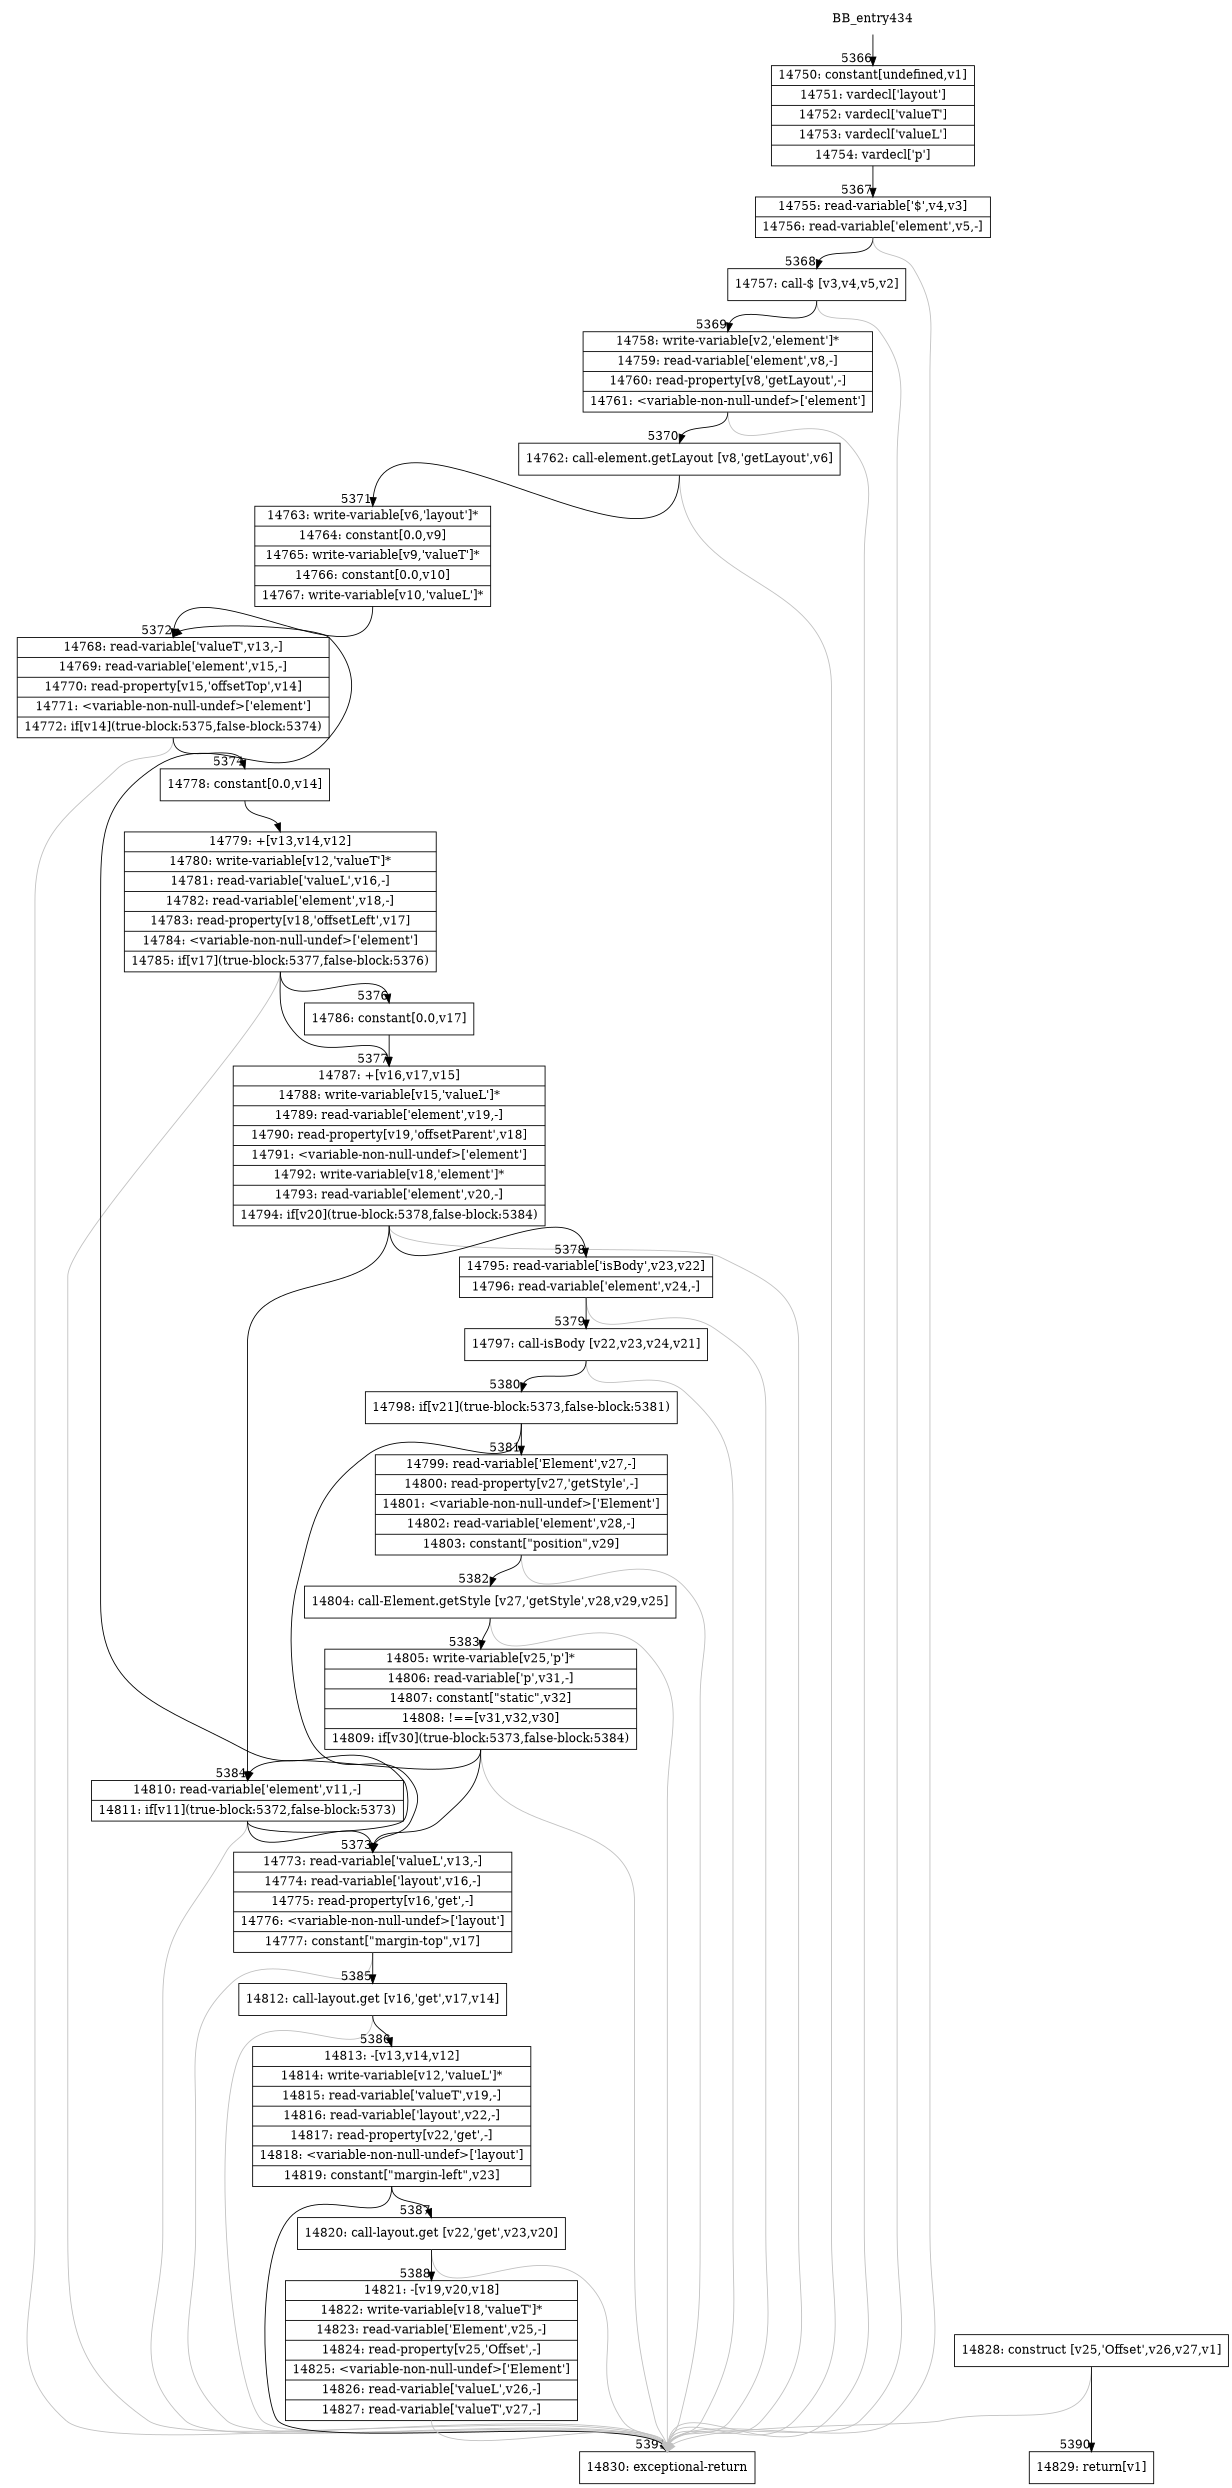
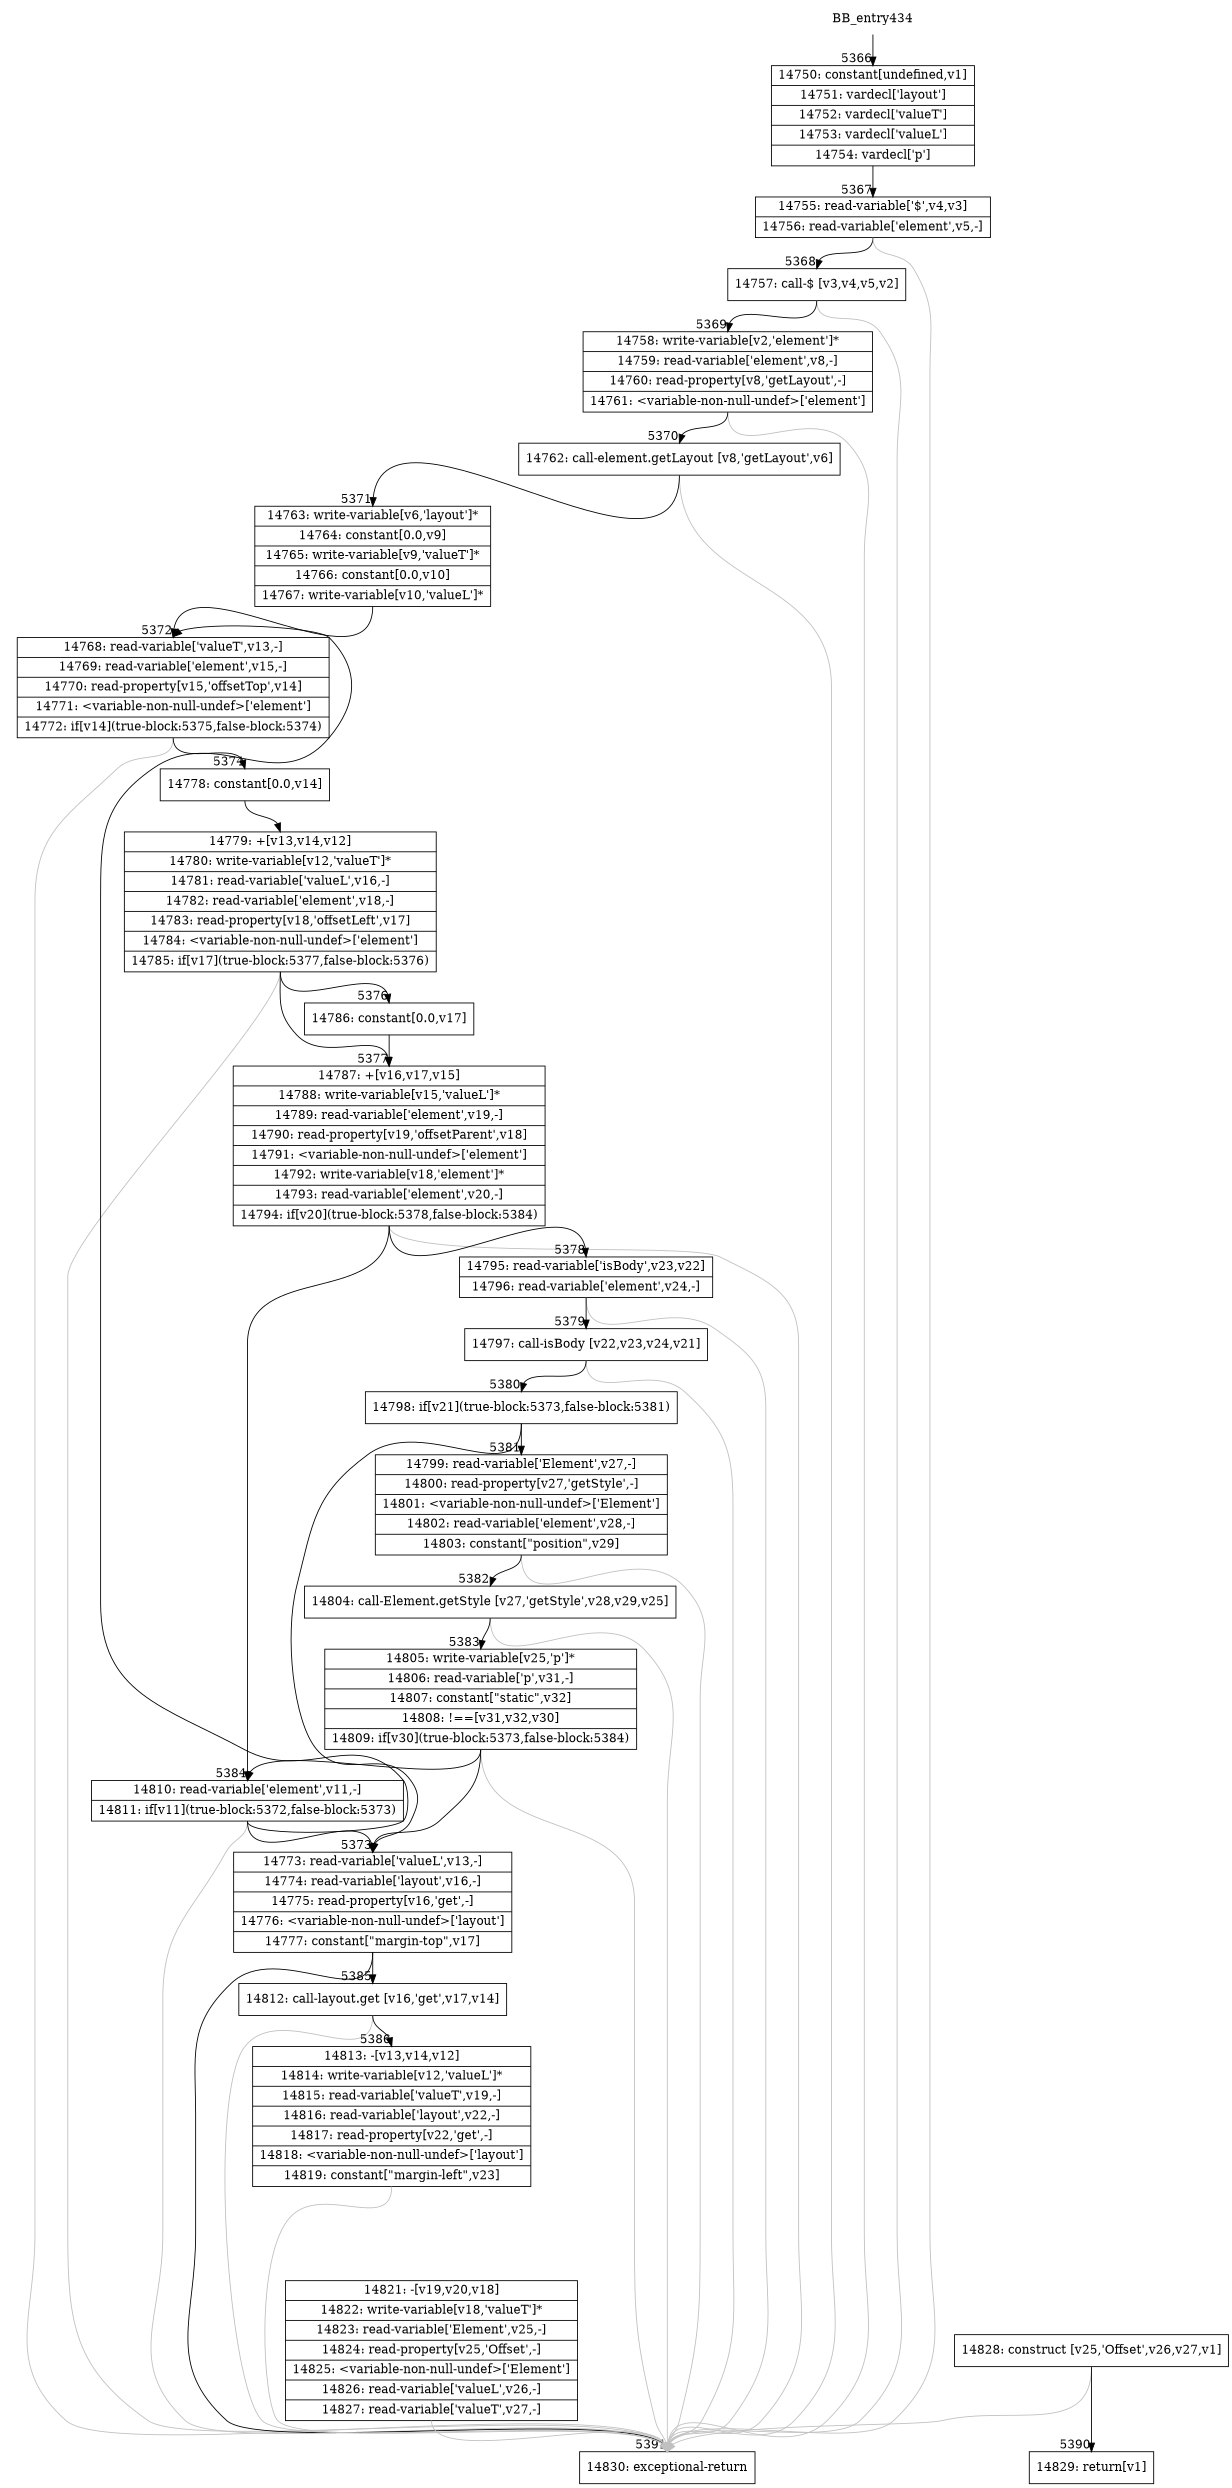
node "14820: call-layout.get [v22,'get',v23,v20]": removed
edge "14773: read-variable['valueL',v13,-]" -> "14830: exceptional-return": color gray -> black
edge "14813: -[v13,v14,v12]" -> "14830: exceptional-return": color black -> gray
